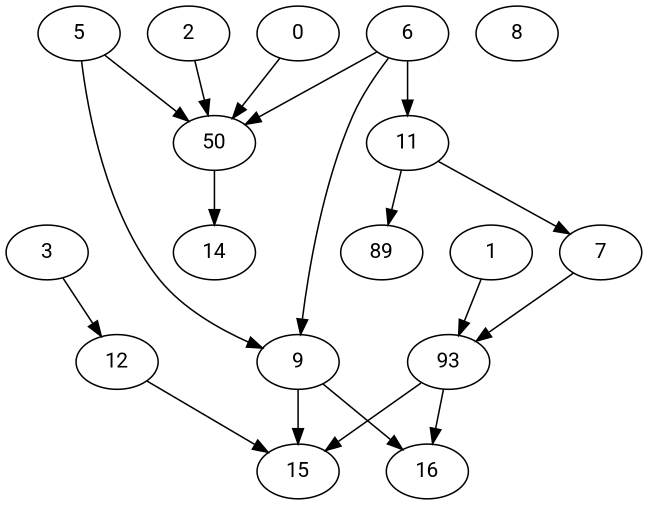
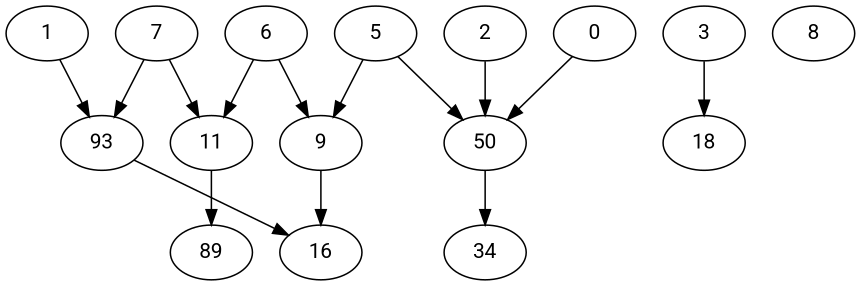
edge "6" -> "50": removed
edge "11" -> "7": reversed
node "14": label "14" -> "34"
node "12": label "12" -> "18"
node "15": removed
